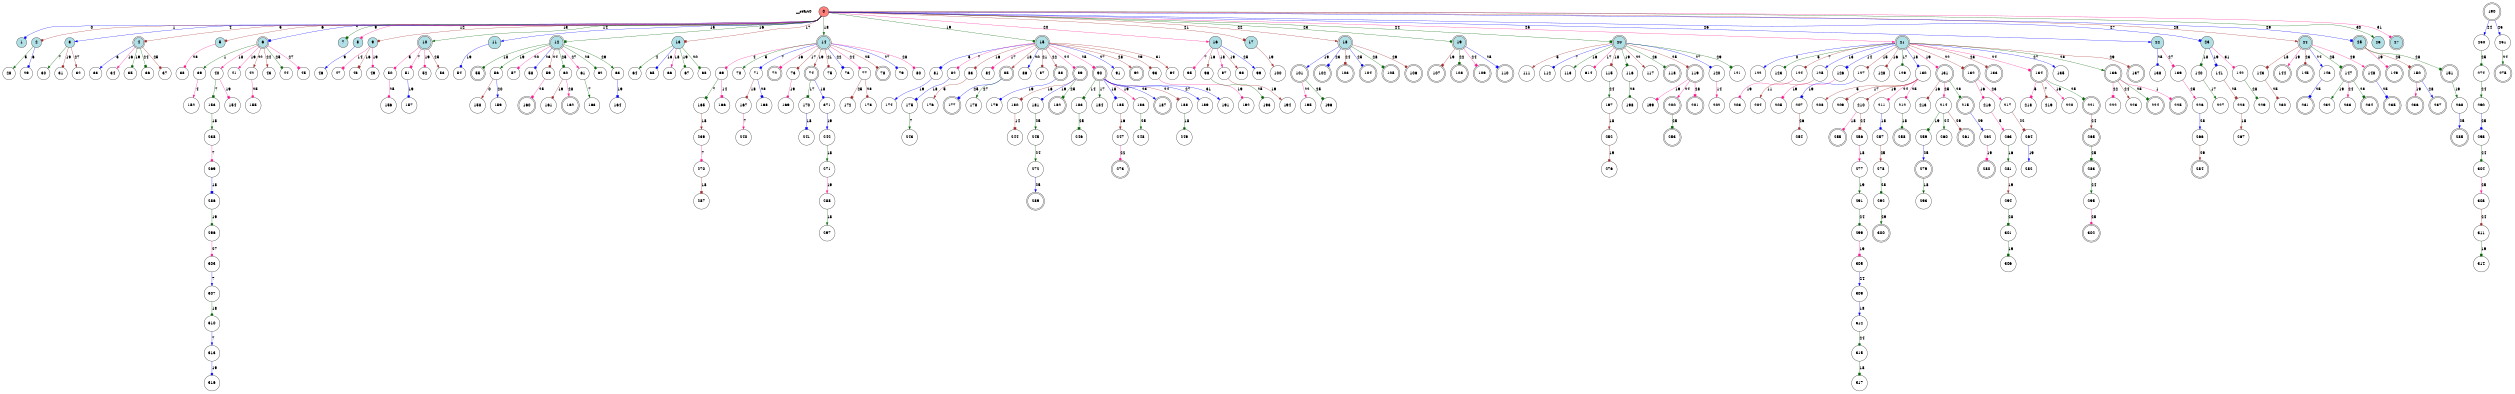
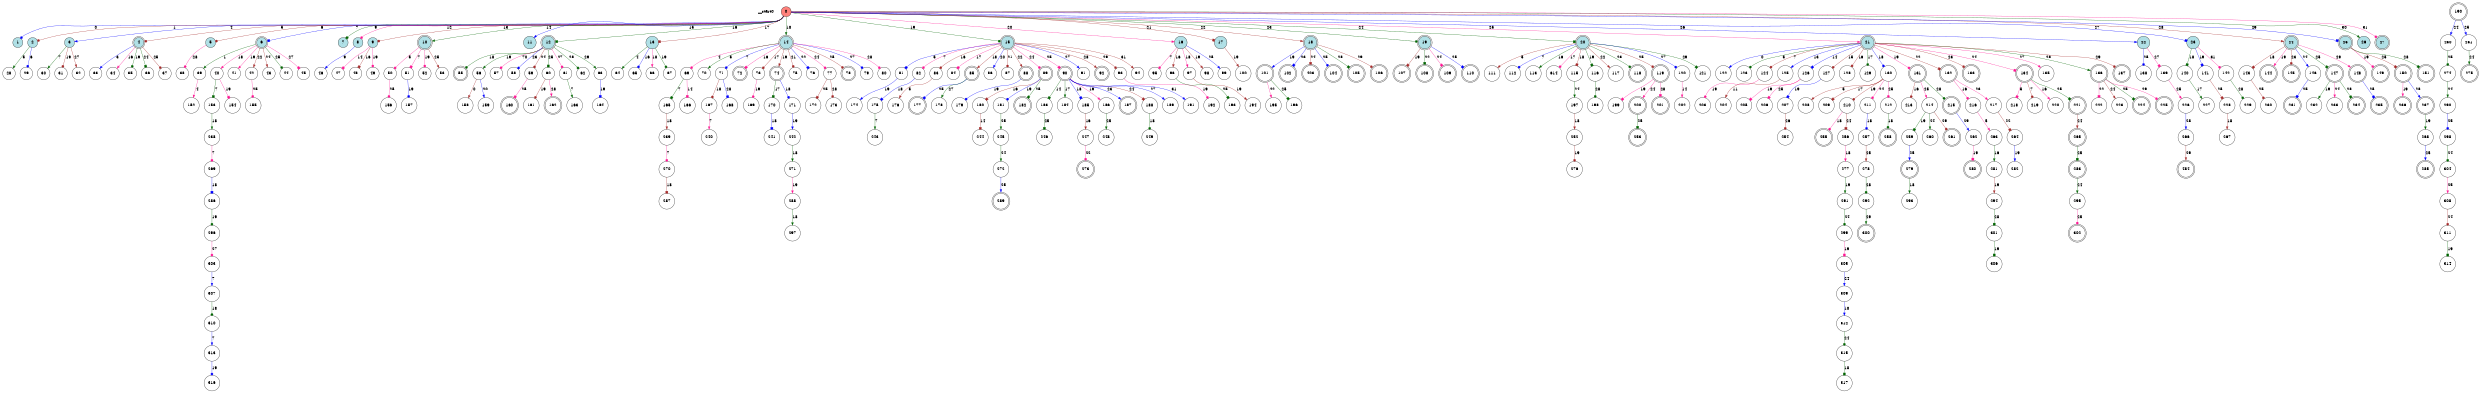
edge "21" -> "135": color blue -> deeppink
edge "12" -> "57": label "20" -> "70"
edge "12" -> "61": arrowhead normal -> dot
node "54": removed
node "68": removed
node "103": label "103" -> "403"
edge "136" -> "225": label "1" -> "29"
edge "151" -> "268": now "237" -> "268"
node "371": label "371" -> "171"
node "206": added
node "284": label "284" -> "484"
